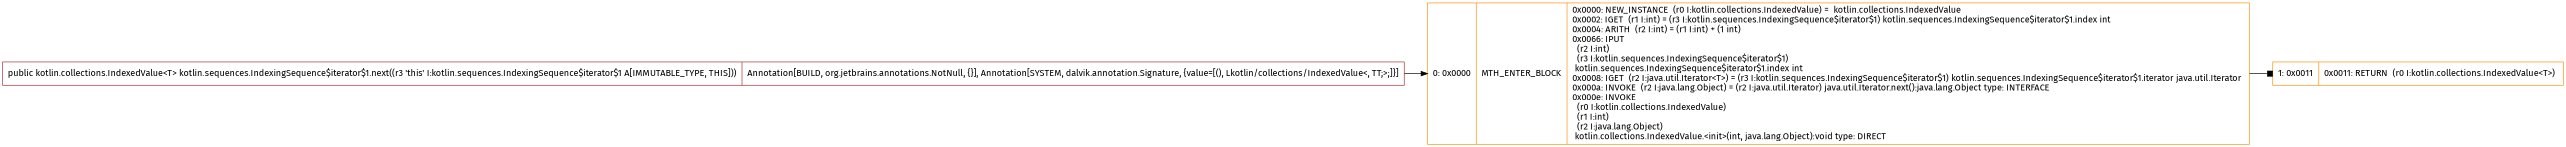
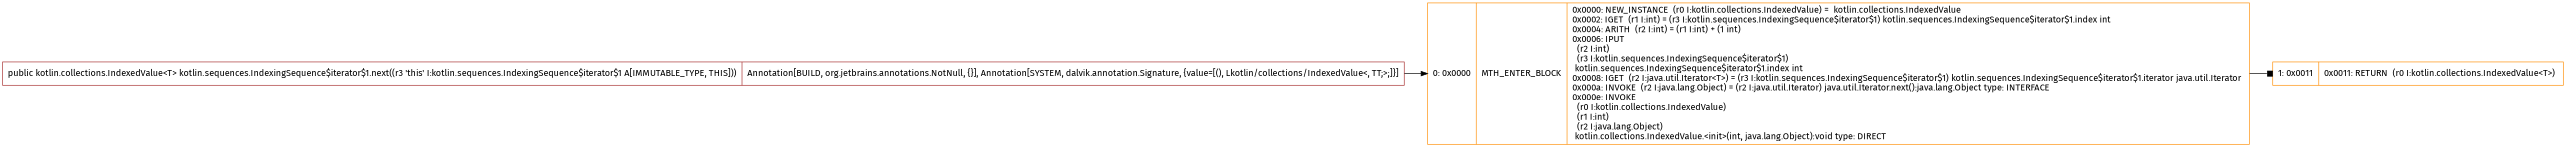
node "0: 0x0000": text "0x0066: IPUT" -> "0x0006: IPUT"
